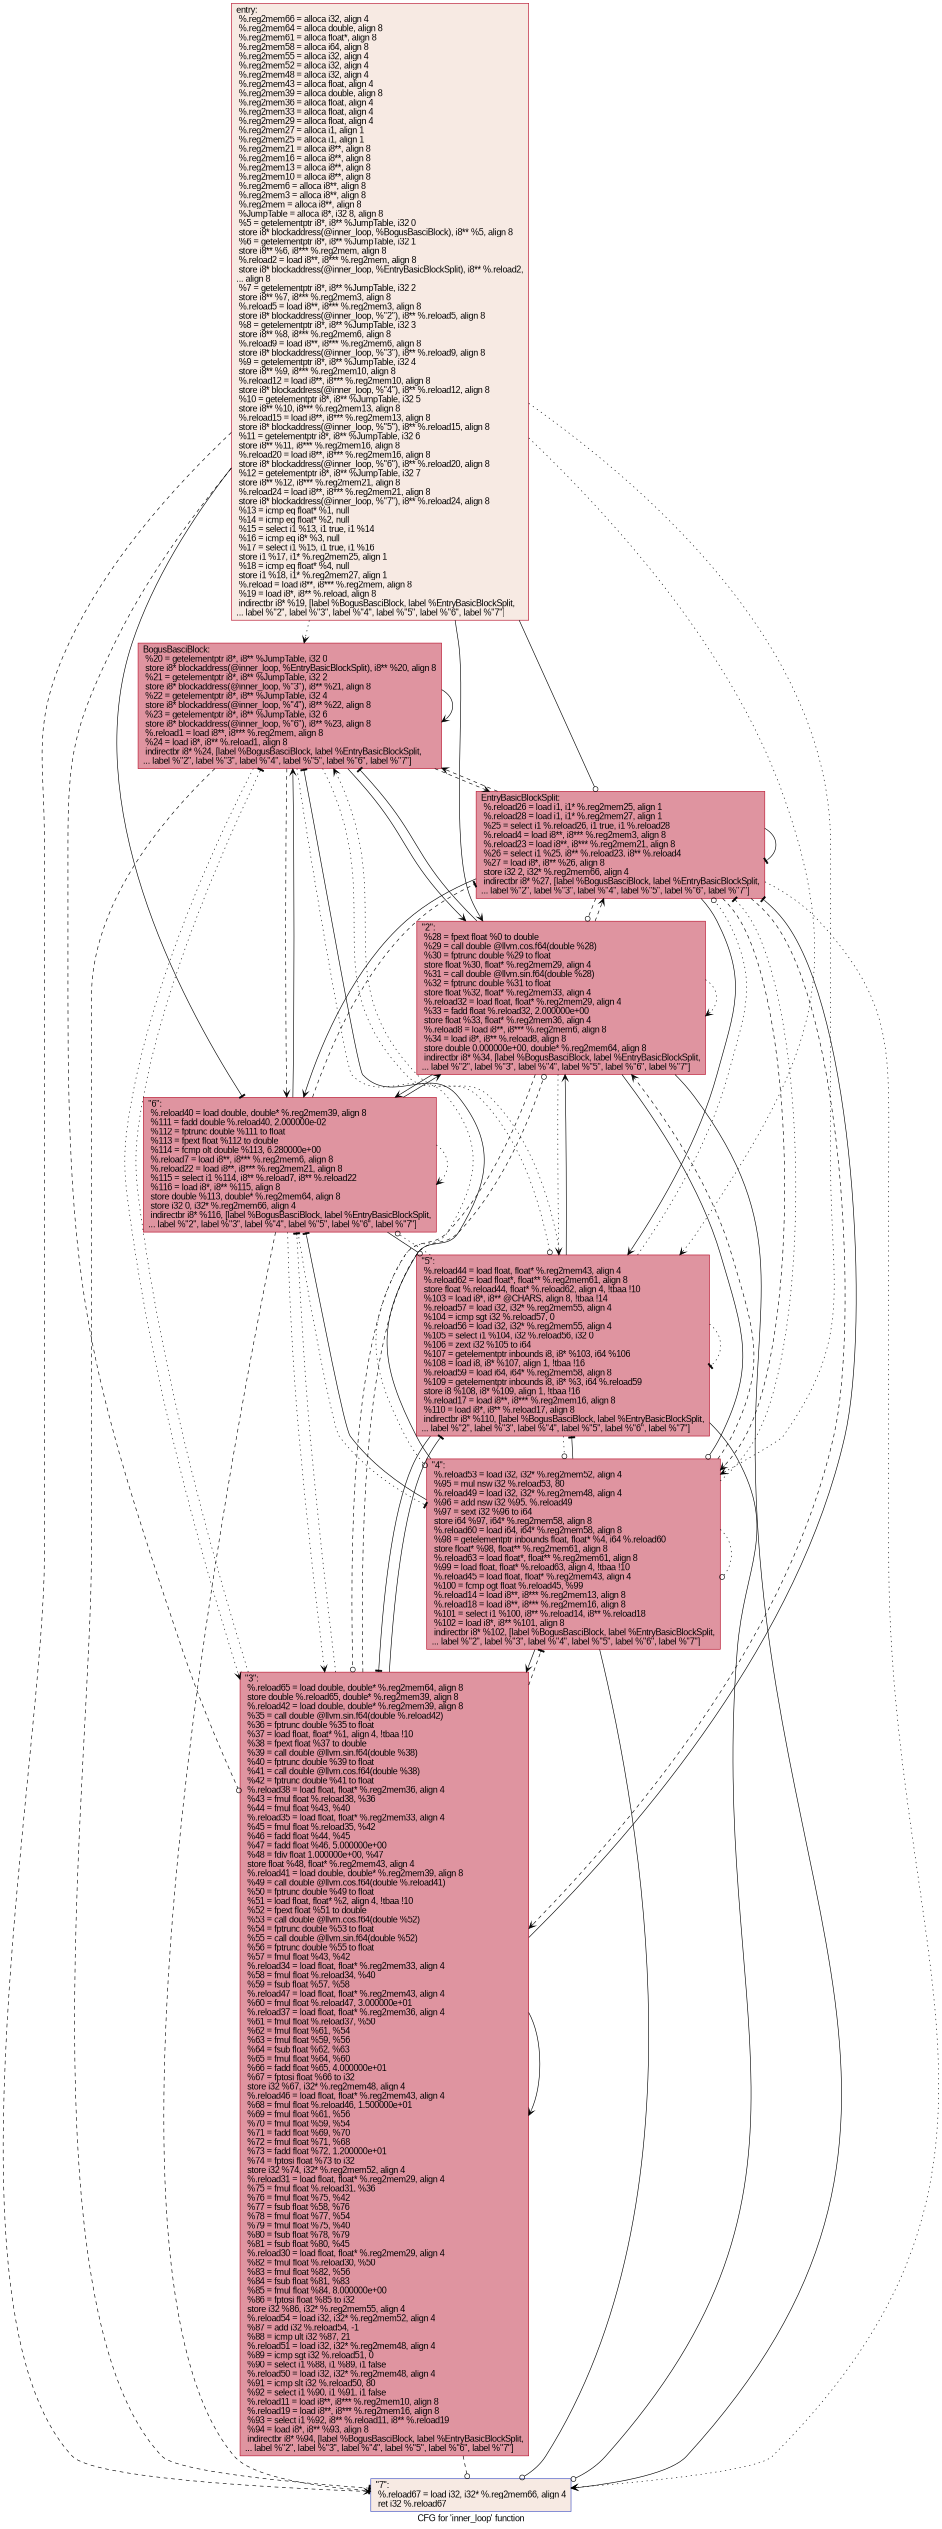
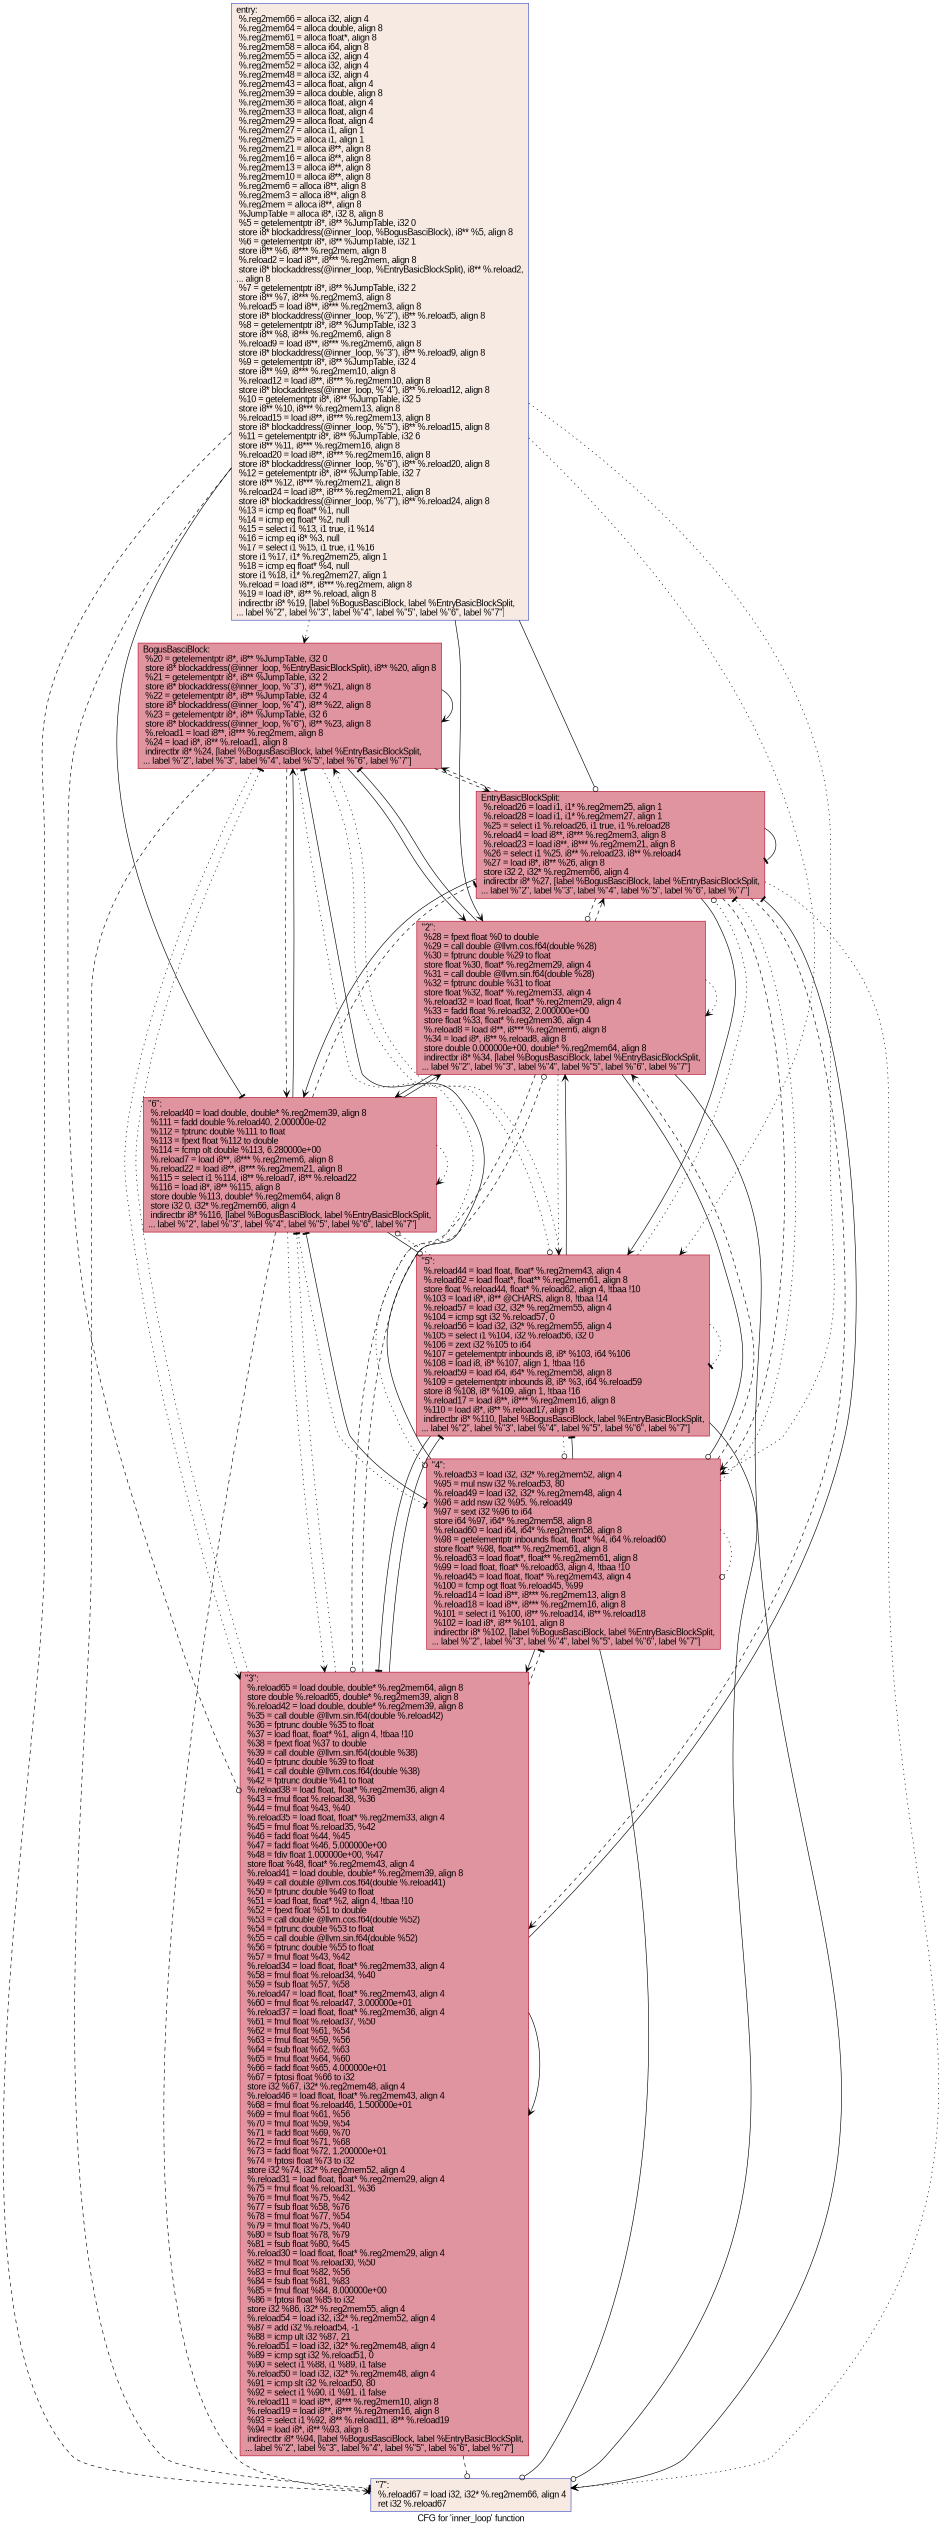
node "entry:": color #b70d28ff -> #3d50c3ff
